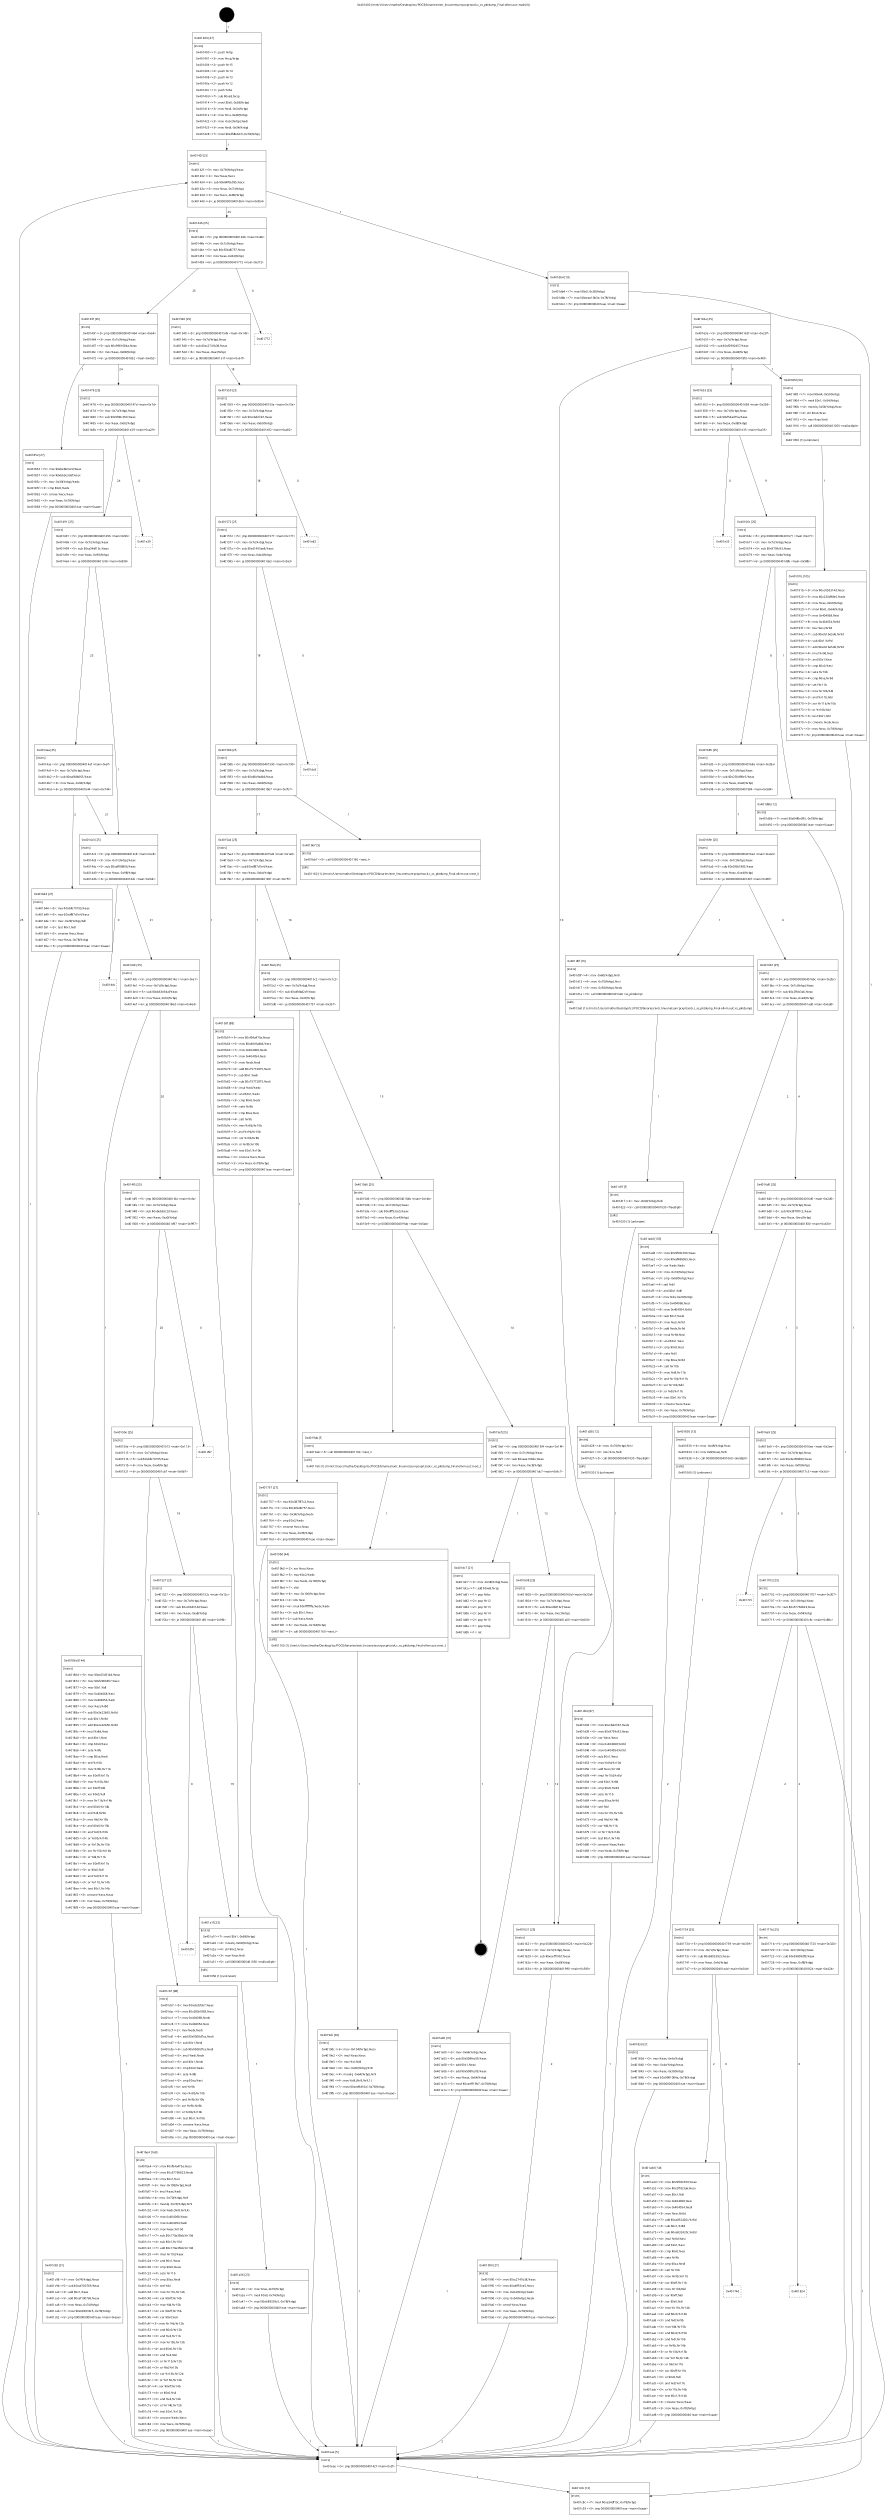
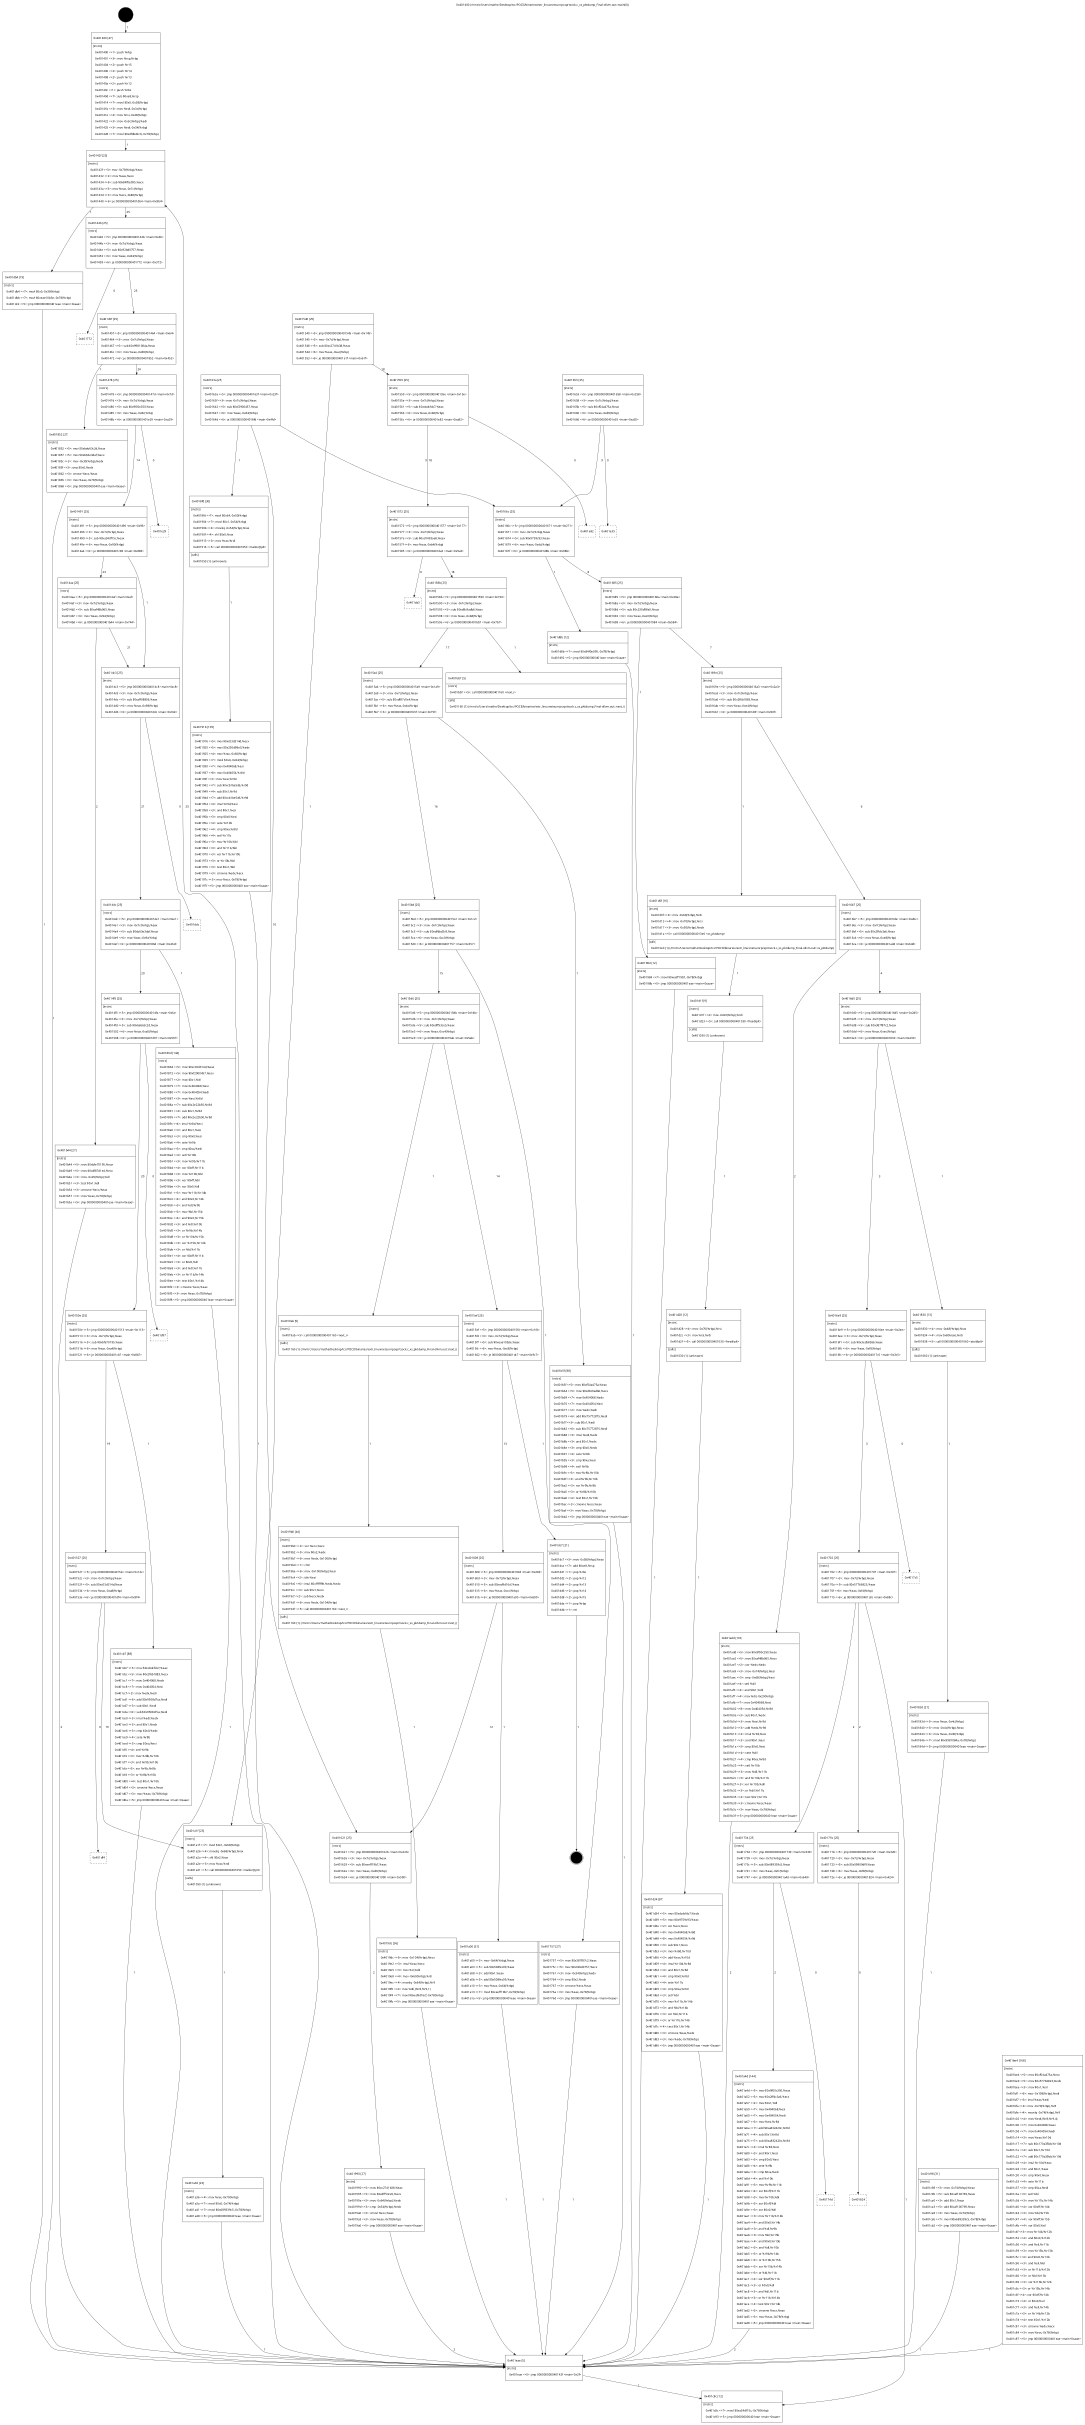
edge "0x40163a [25]" -> "0x401653 [25]": now "0x40163a [25]" -> "0x40166c [25]"
node "0x401984 [12]": added
